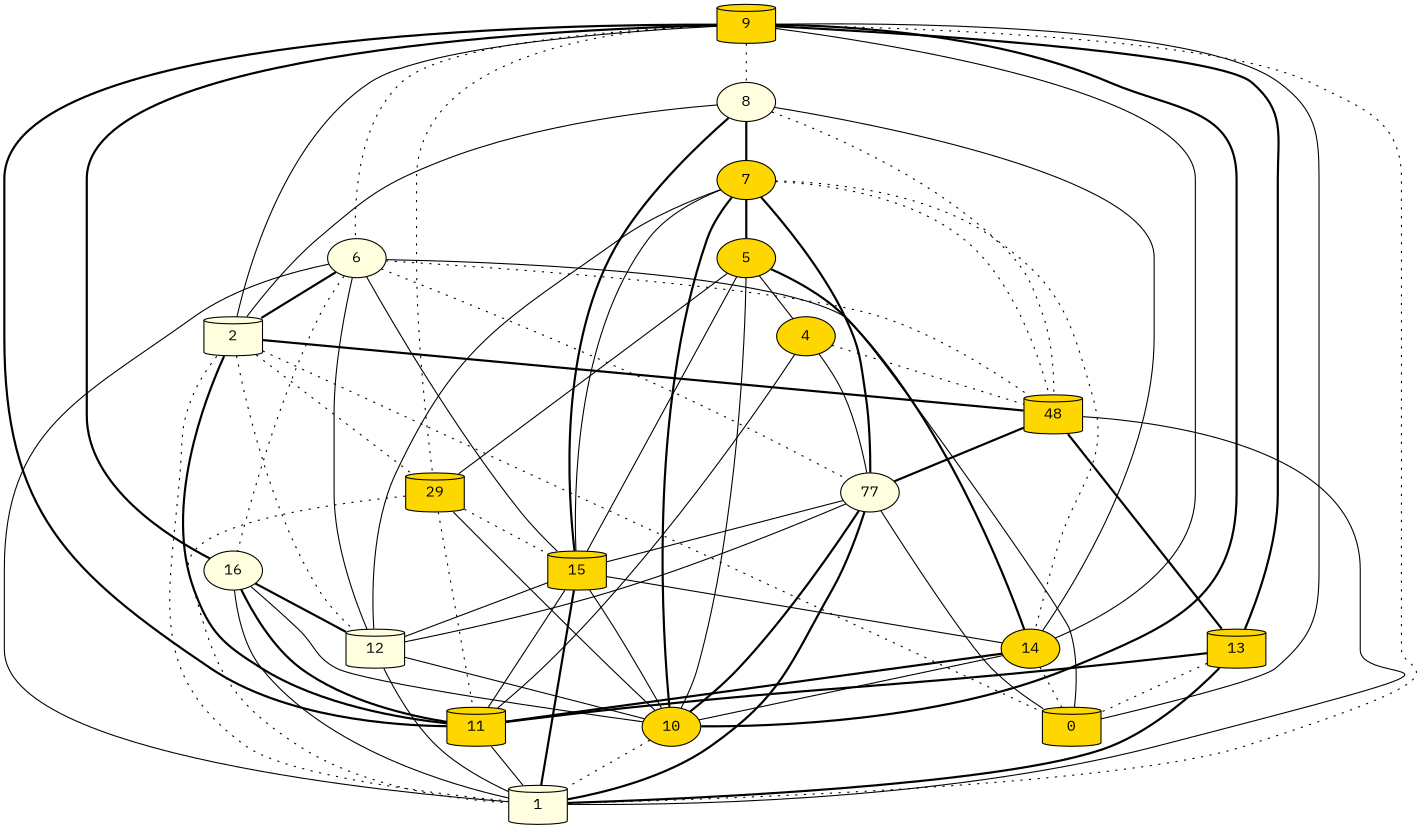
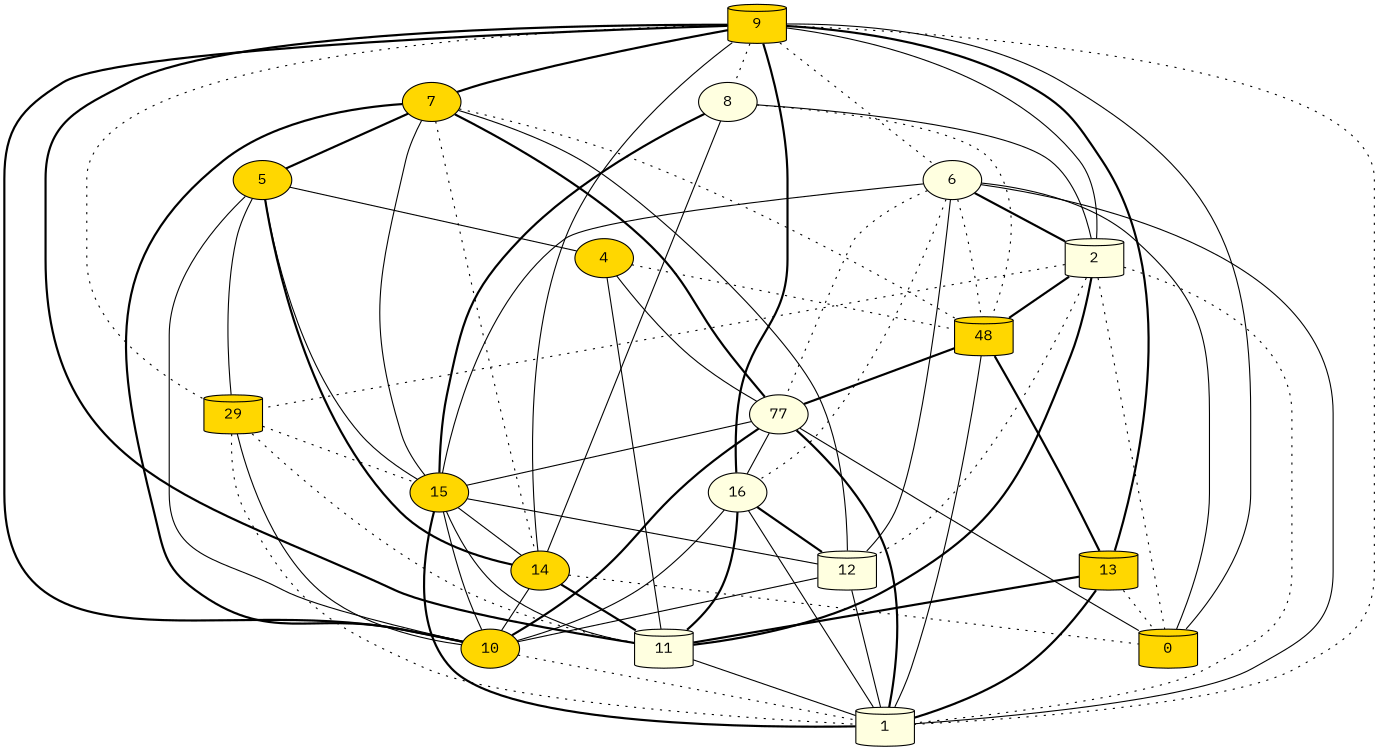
edge "8" -- "7": now "9" -- "7"
node "15": shape cylinder -> ellipse
edge "77" -- "12": now "77" -- "16"
node "11": fillcolor gold -> lightyellow
